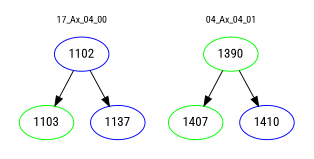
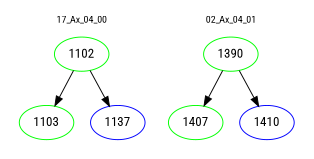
cluster "04_Ax_04_01": label "04_Ax_04_01" -> "02_Ax_04_01"
node "1102": color blue -> green
